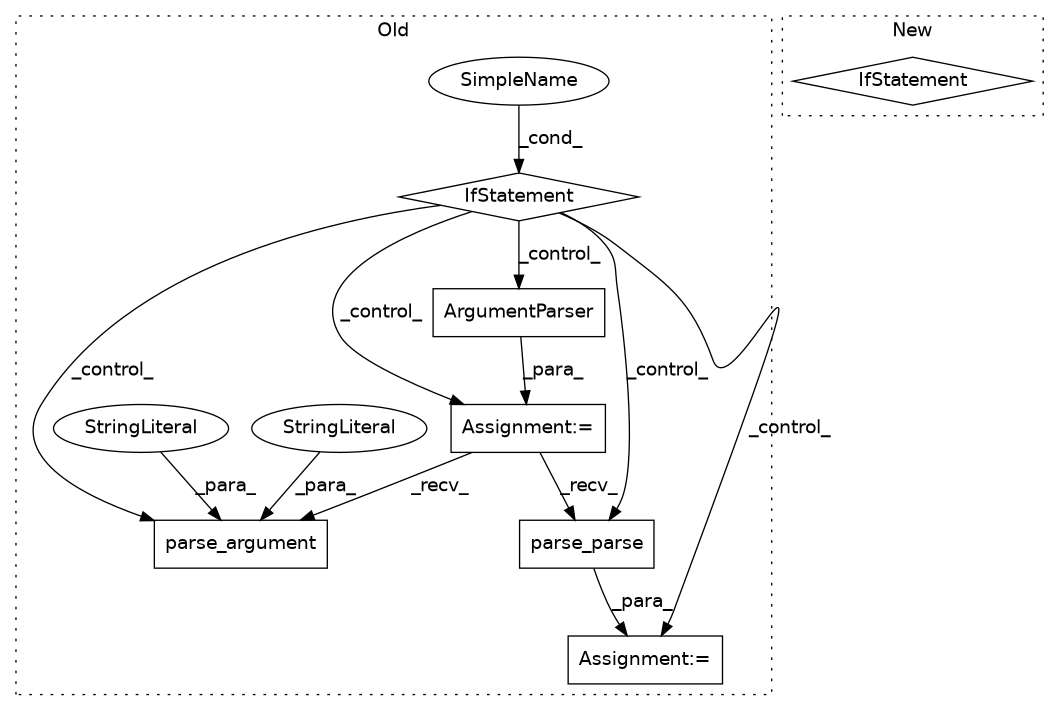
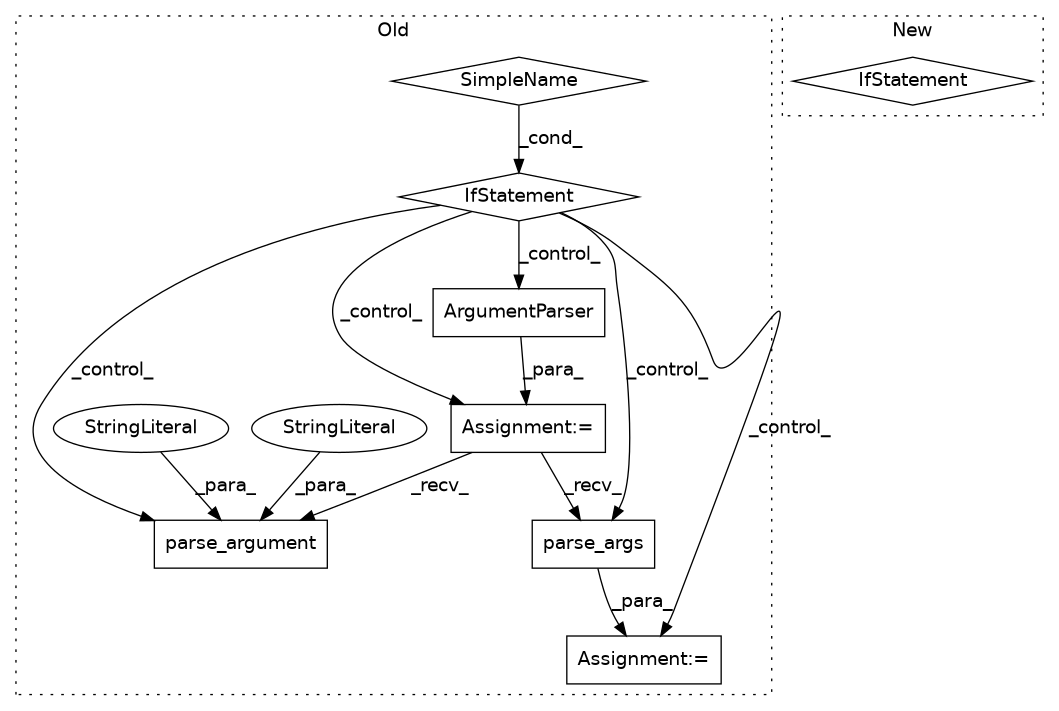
node "SimpleName": shape ellipse -> diamond
node "parse_parse": label "parse_parse" -> "parse_args"
